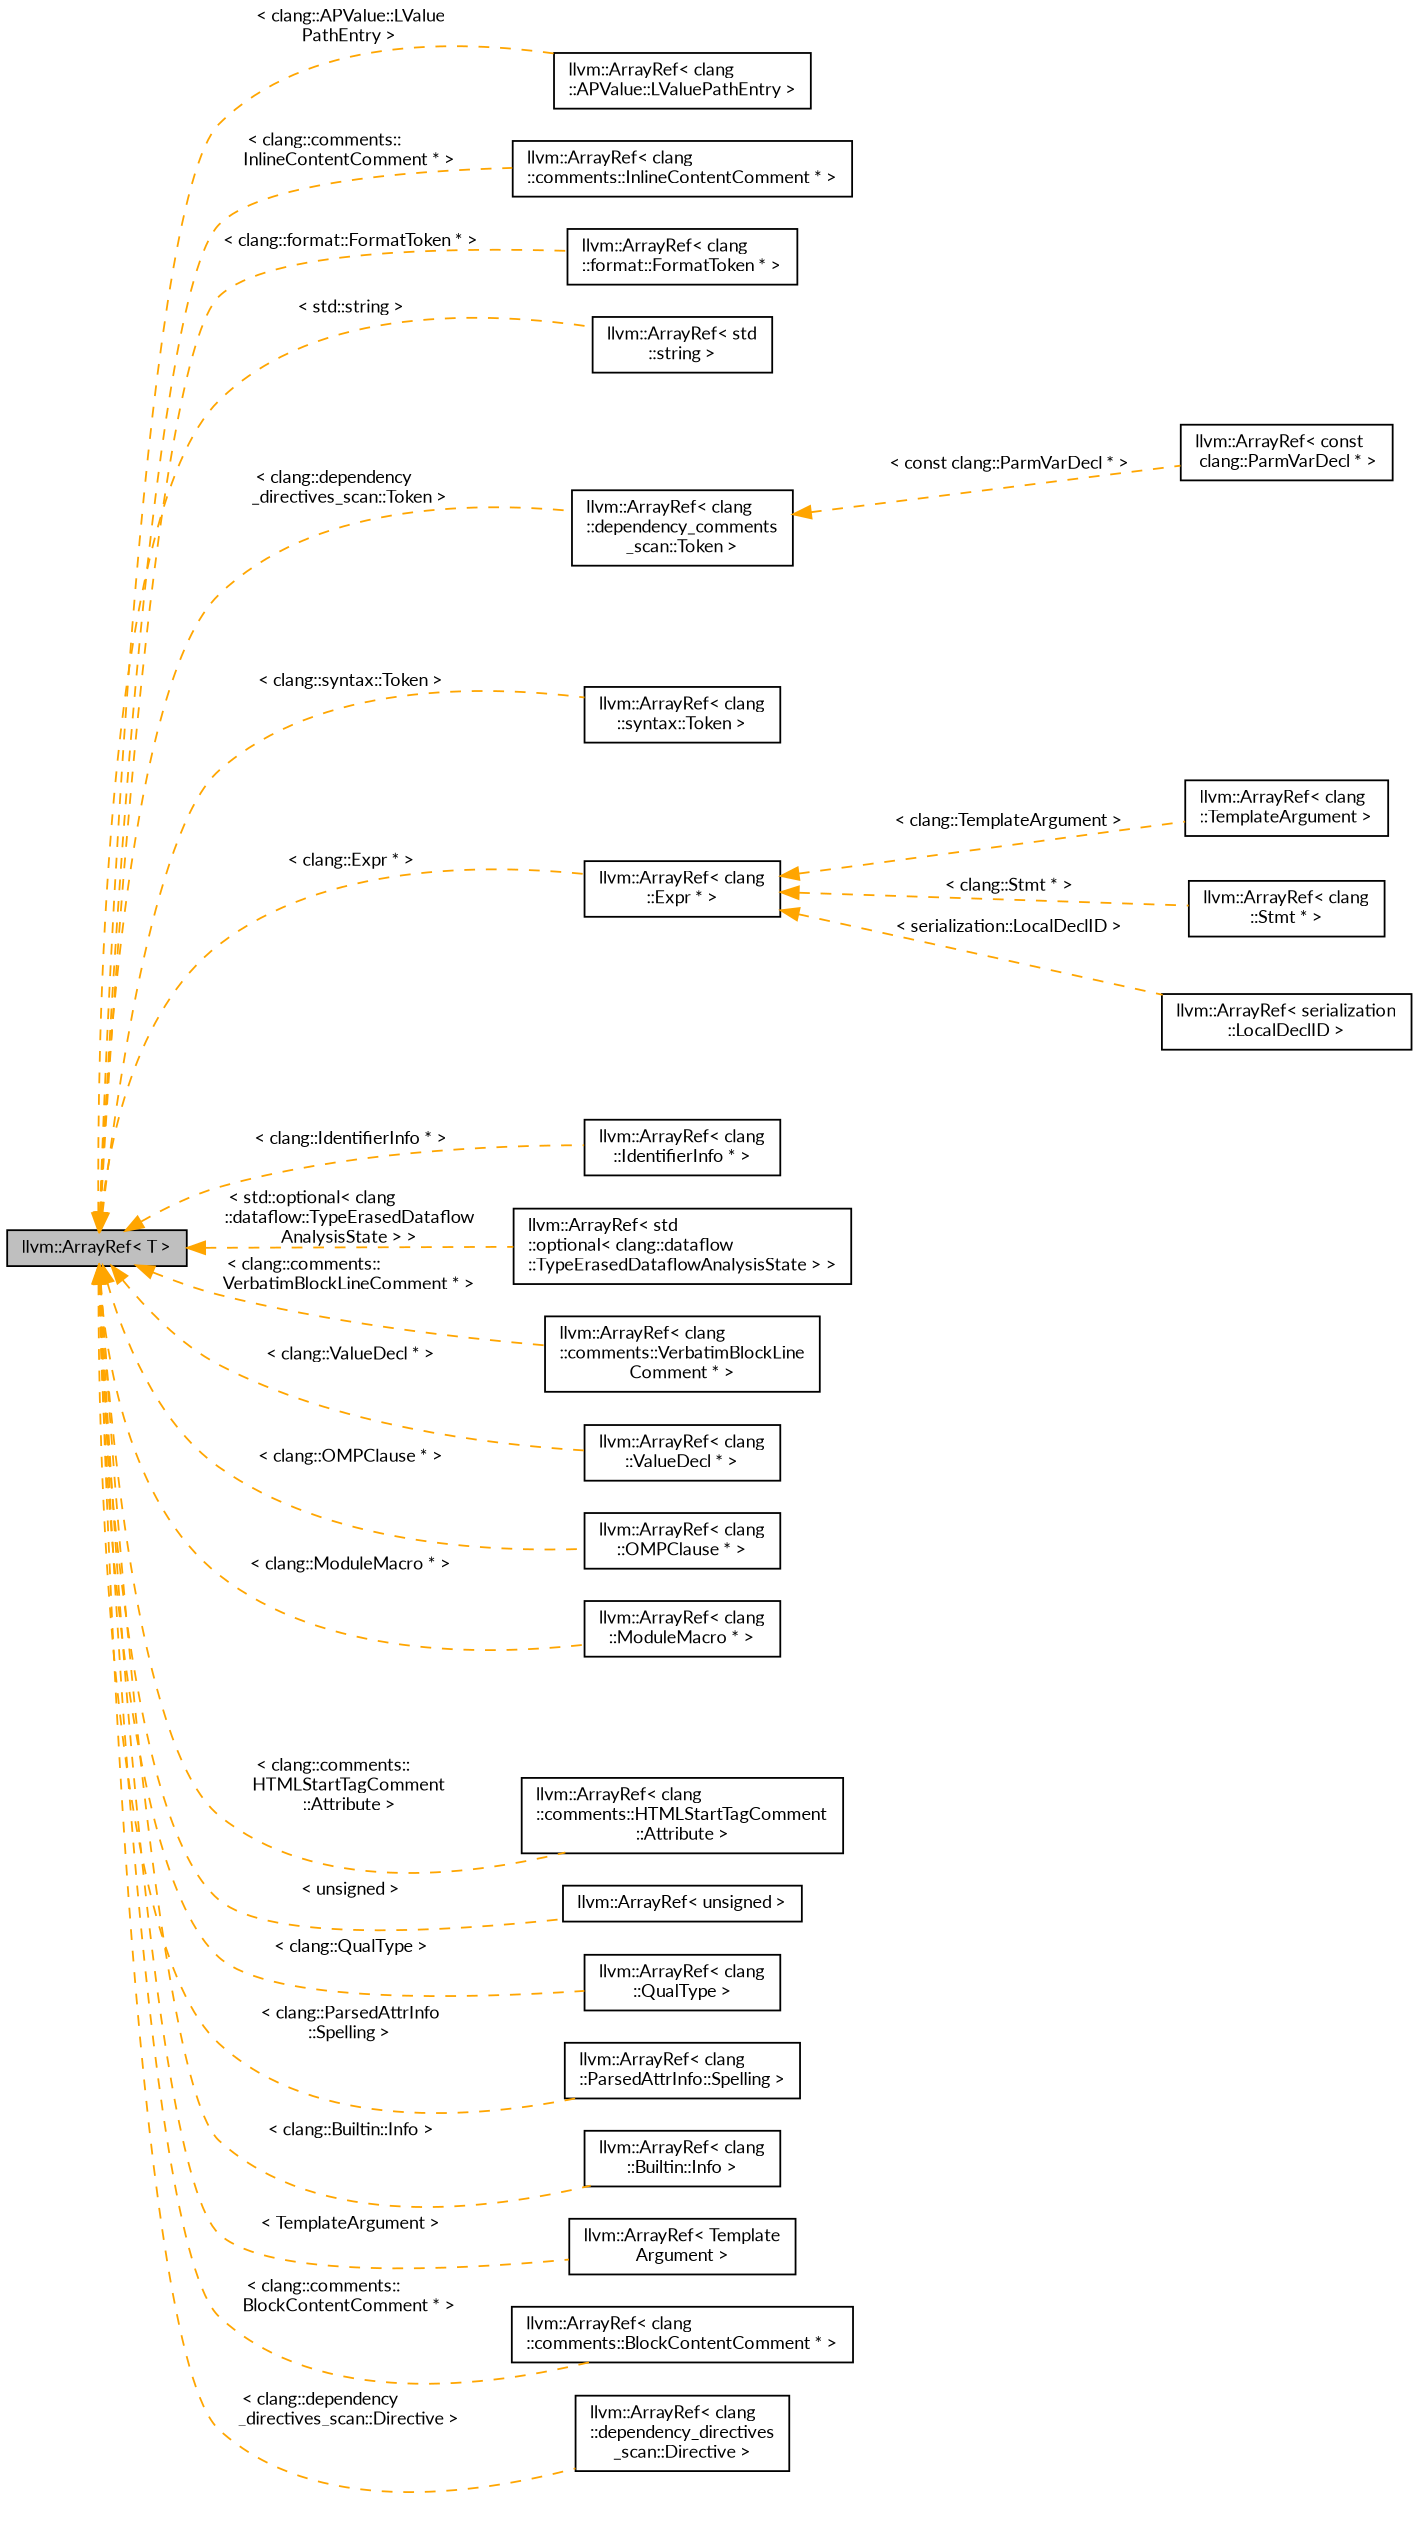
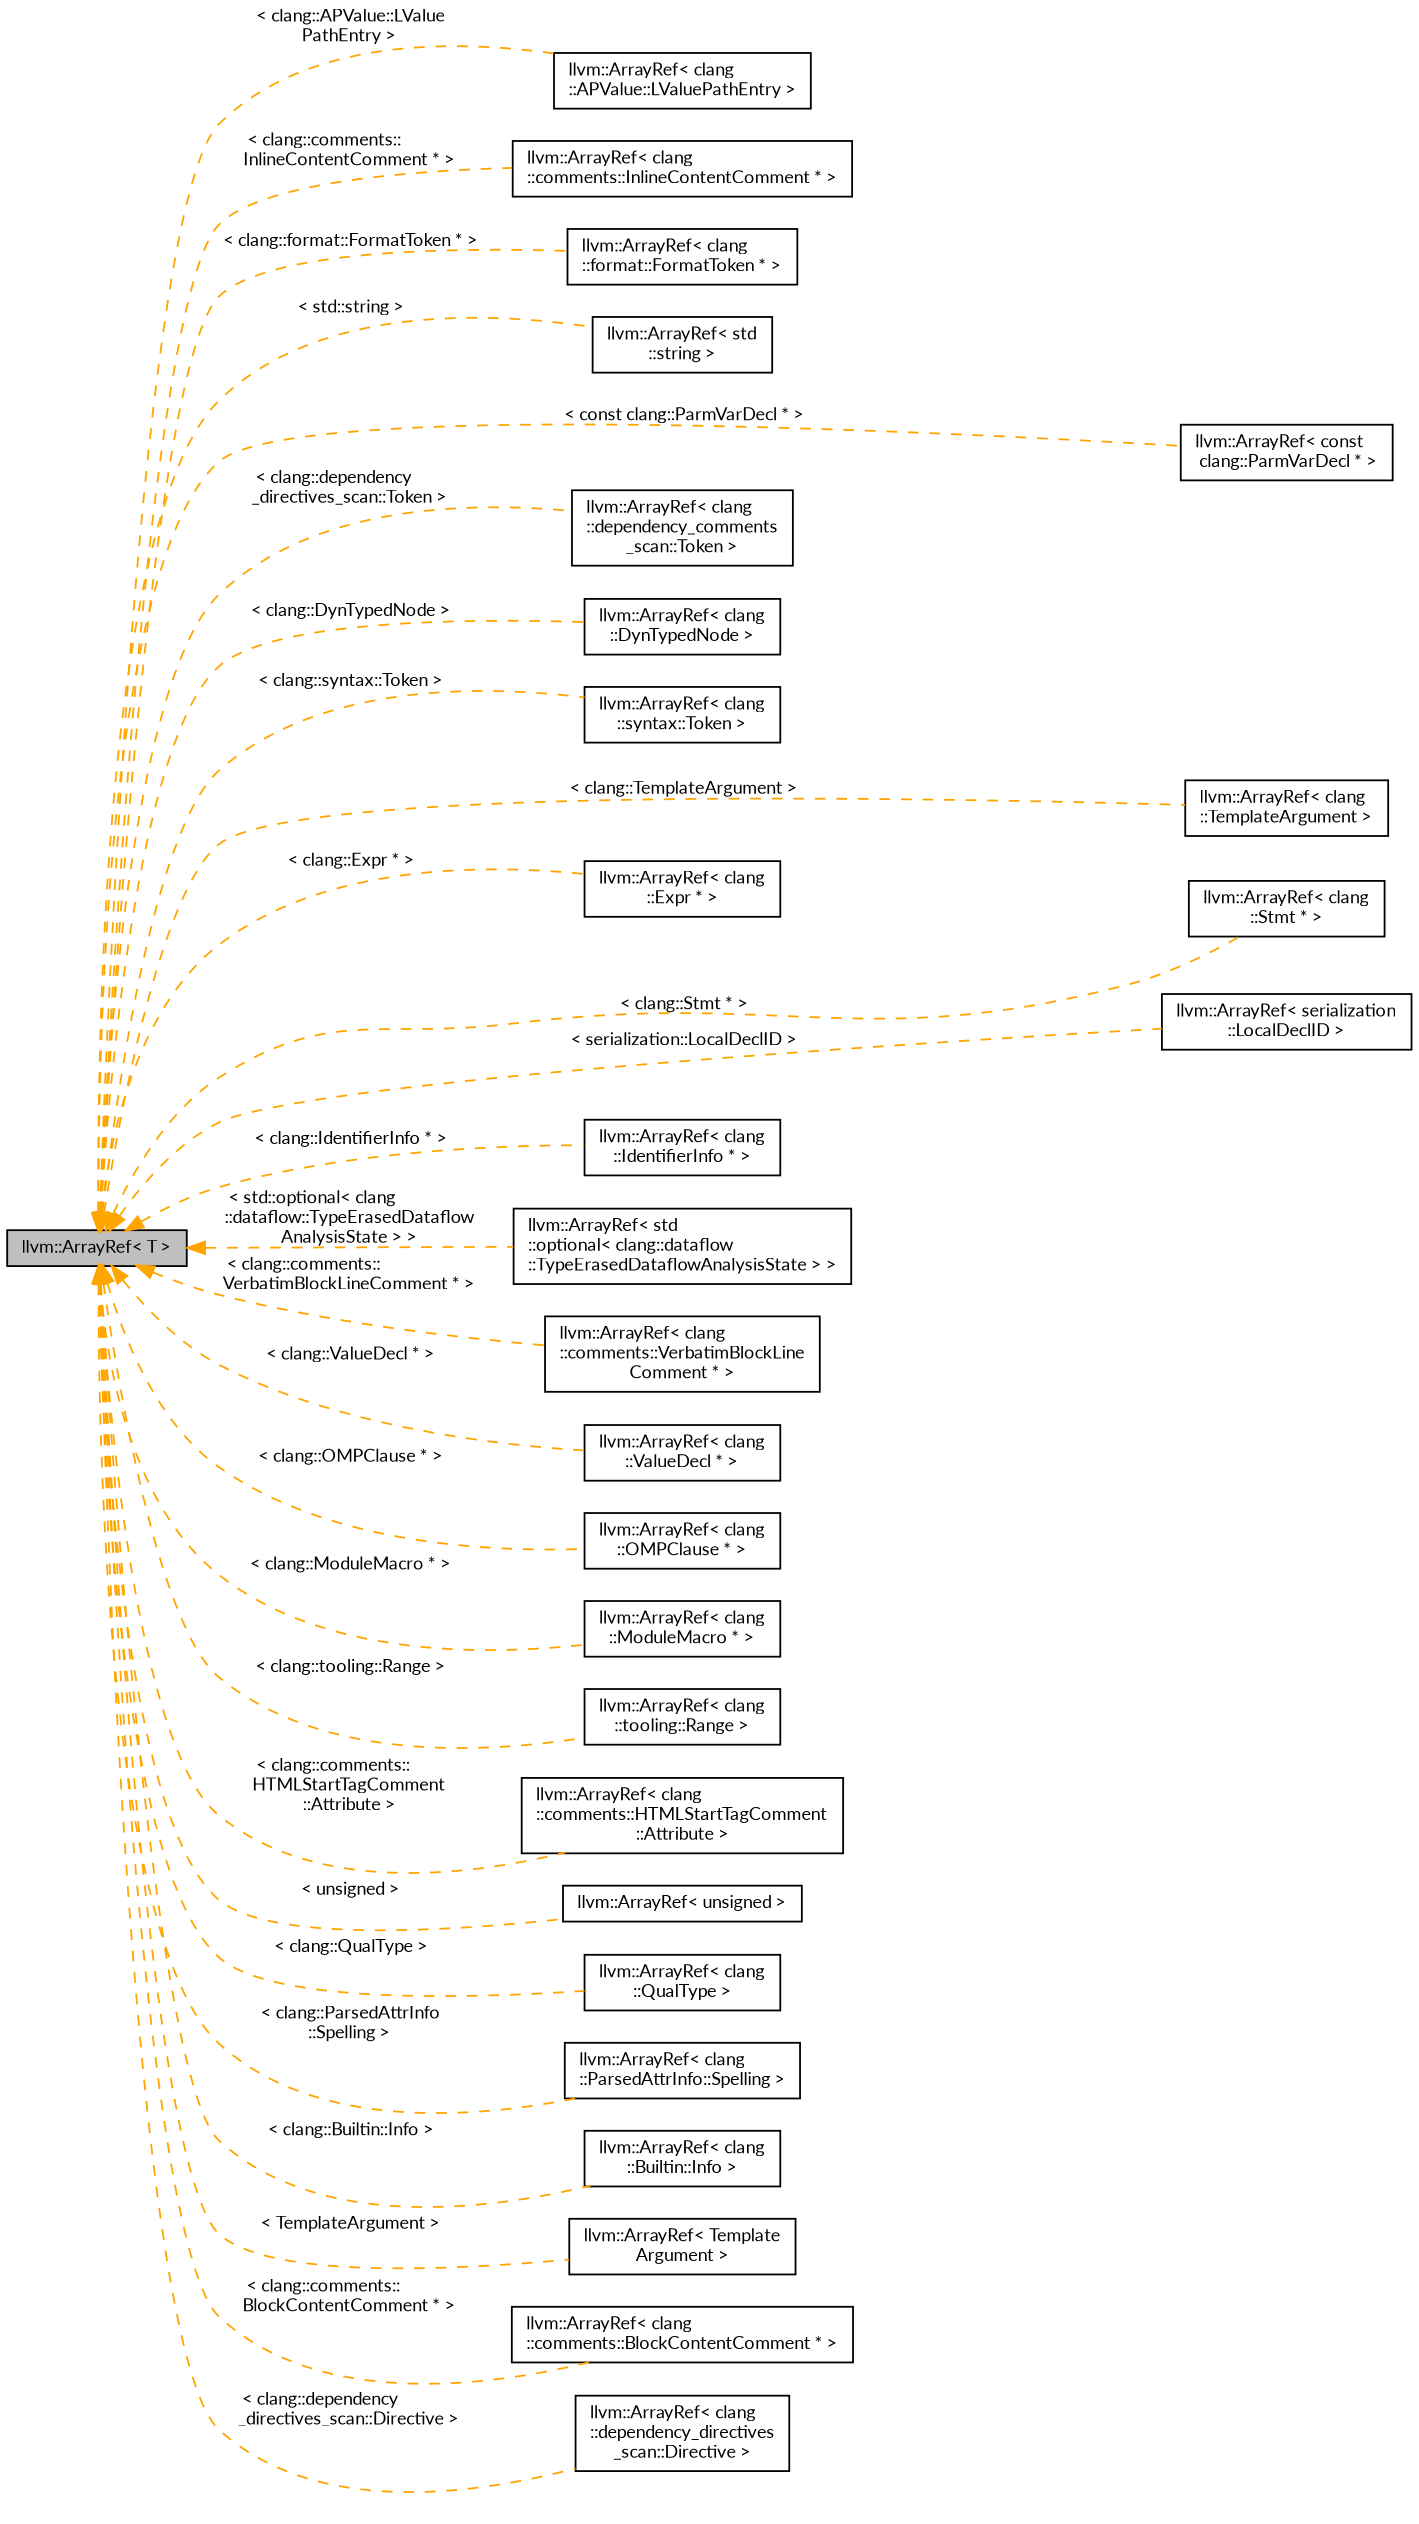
edge "llvm::ArrayRef< const clang::ParmVarDecl * >" -> "llvm::ArrayRef< clang ::dependency_comments _scan::Token >": now "llvm::ArrayRef< const clang::ParmVarDecl * >" -> "llvm::ArrayRef< T >"
node "llvm::ArrayRef< clang ::DynTypedNode >": added
edge "llvm::ArrayRef< clang ::TemplateArgument >" -> "llvm::ArrayRef< clang ::Expr * >": now "llvm::ArrayRef< clang ::TemplateArgument >" -> "llvm::ArrayRef< T >"
edge "llvm::ArrayRef< clang ::Stmt * >" -> "llvm::ArrayRef< clang ::Expr * >": now "llvm::ArrayRef< clang ::Stmt * >" -> "llvm::ArrayRef< T >"
edge "llvm::ArrayRef< serialization ::LocalDeclID >" -> "llvm::ArrayRef< clang ::Expr * >": now "llvm::ArrayRef< serialization ::LocalDeclID >" -> "llvm::ArrayRef< T >"
node "llvm::ArrayRef< clang ::tooling::Range >": added
